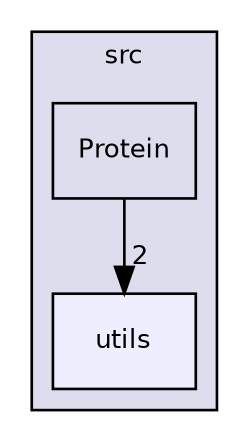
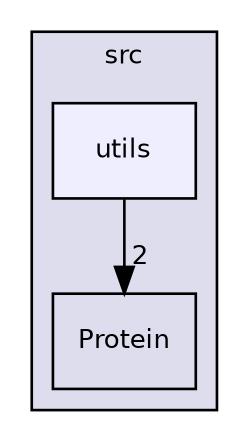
edge "Protein" -> "utils": reversed
